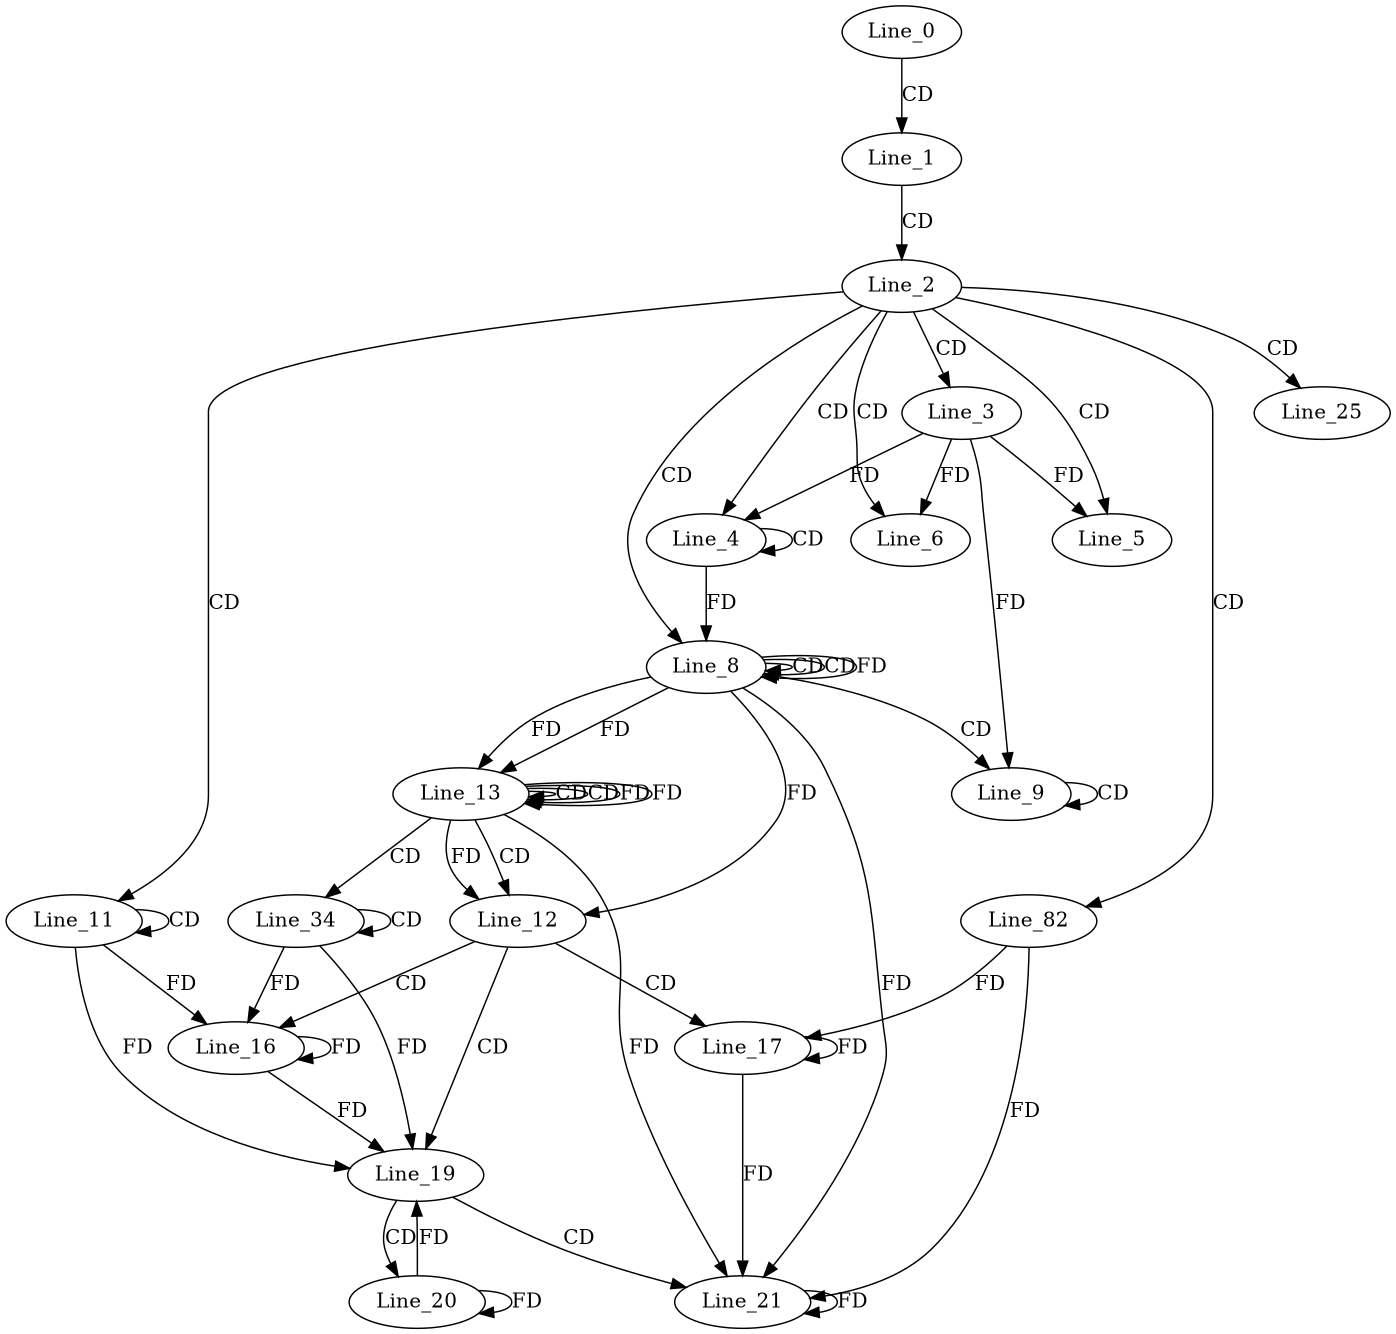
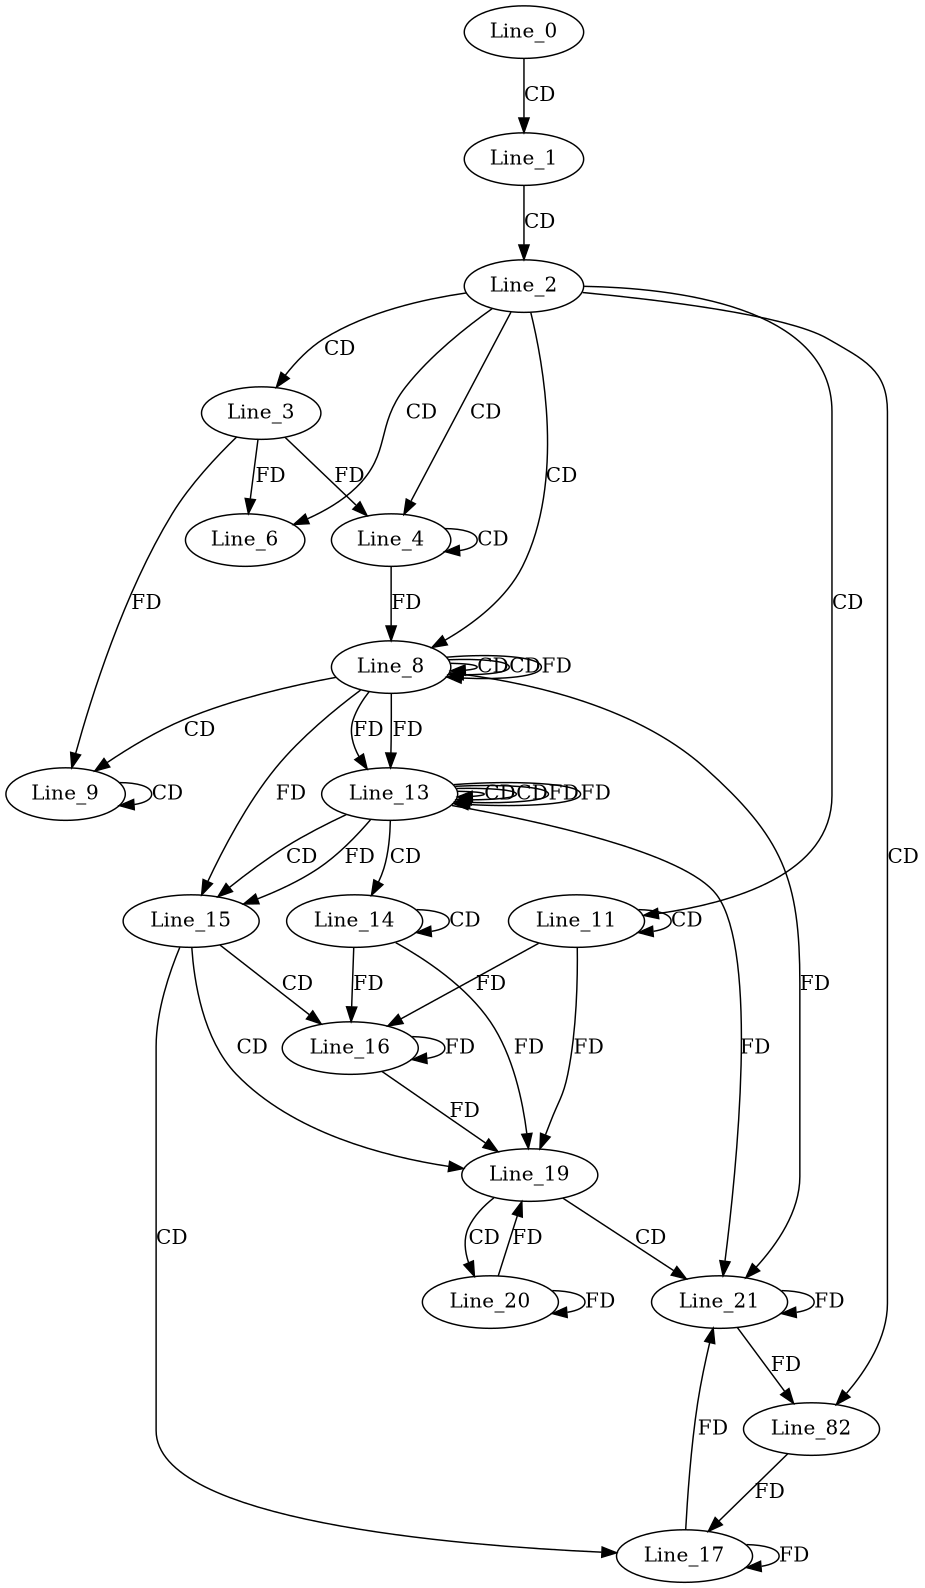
node "Line_25": removed
node "Line_5": removed
node "Line_34": label "Line_34" -> "Line_14"
node "Line_12": label "Line_12" -> "Line_15"
edge "Line_82" -> "Line_21": reversed
